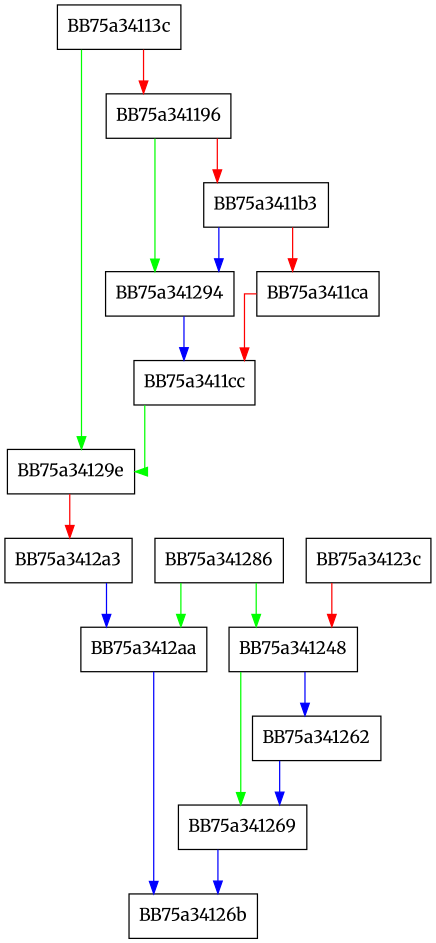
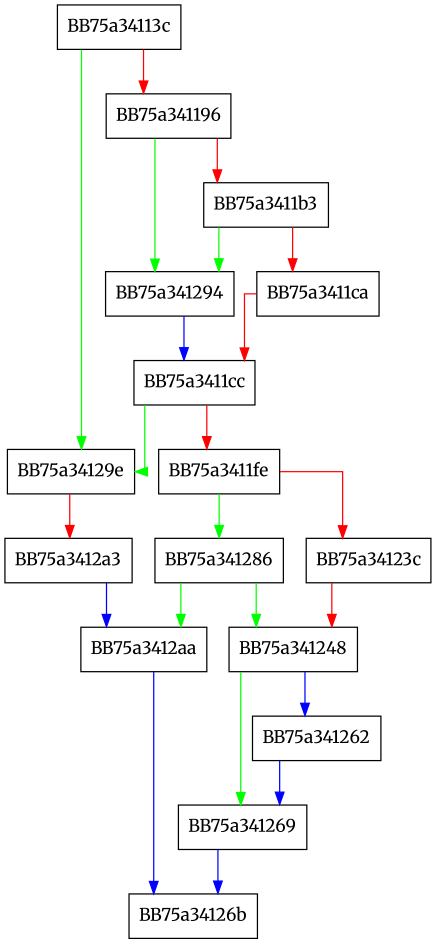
edge "BB75a3411b3" -> "BB75a341294": color blue -> green
node "BB75a3411fe": added
